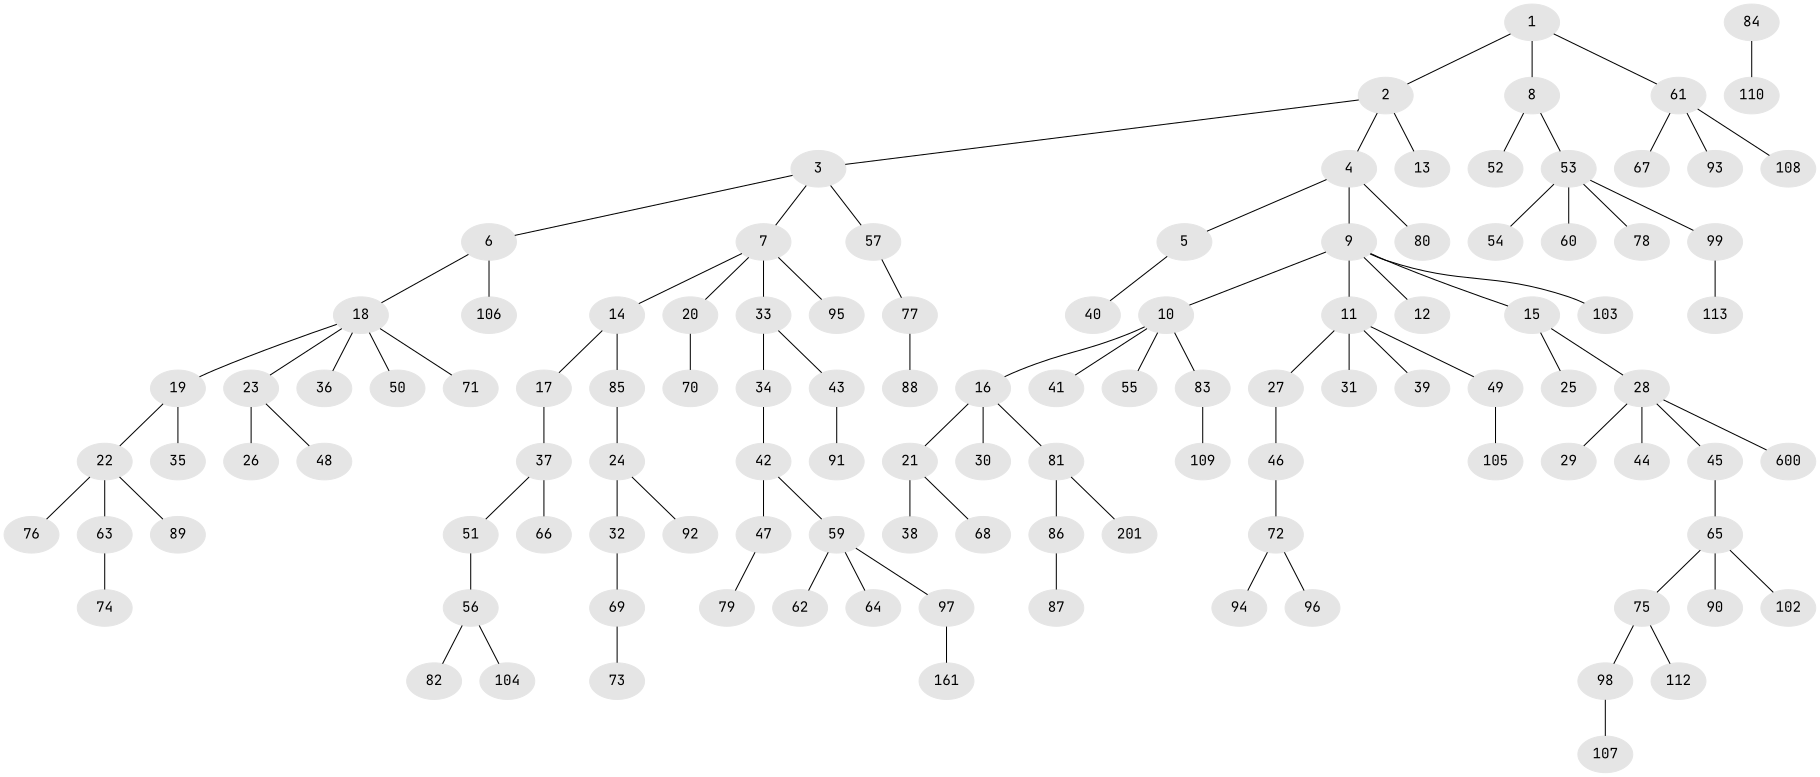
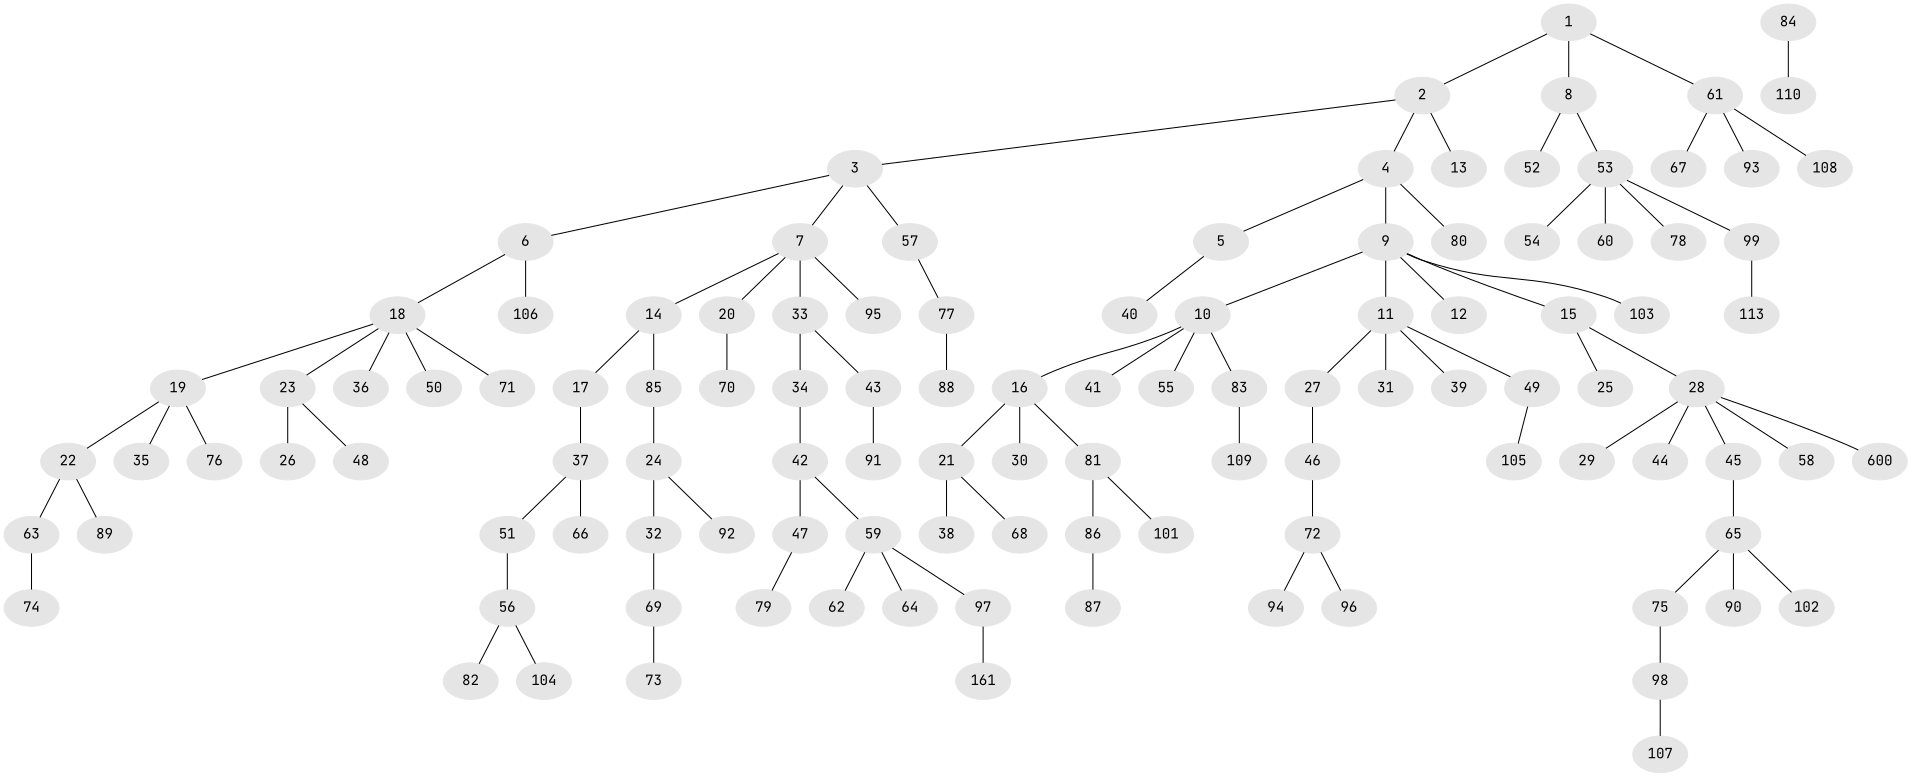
node "58": added
edge "22" -- "76": now "19" -- "76"
node "201": label "201" -> "101"
node "112": removed
